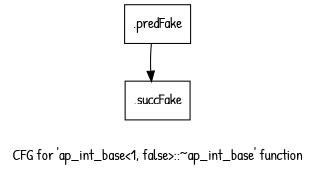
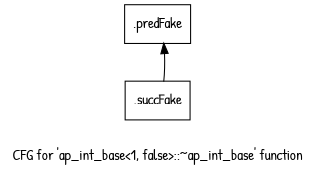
edge ".predFake" -> ".succFake": reversed
